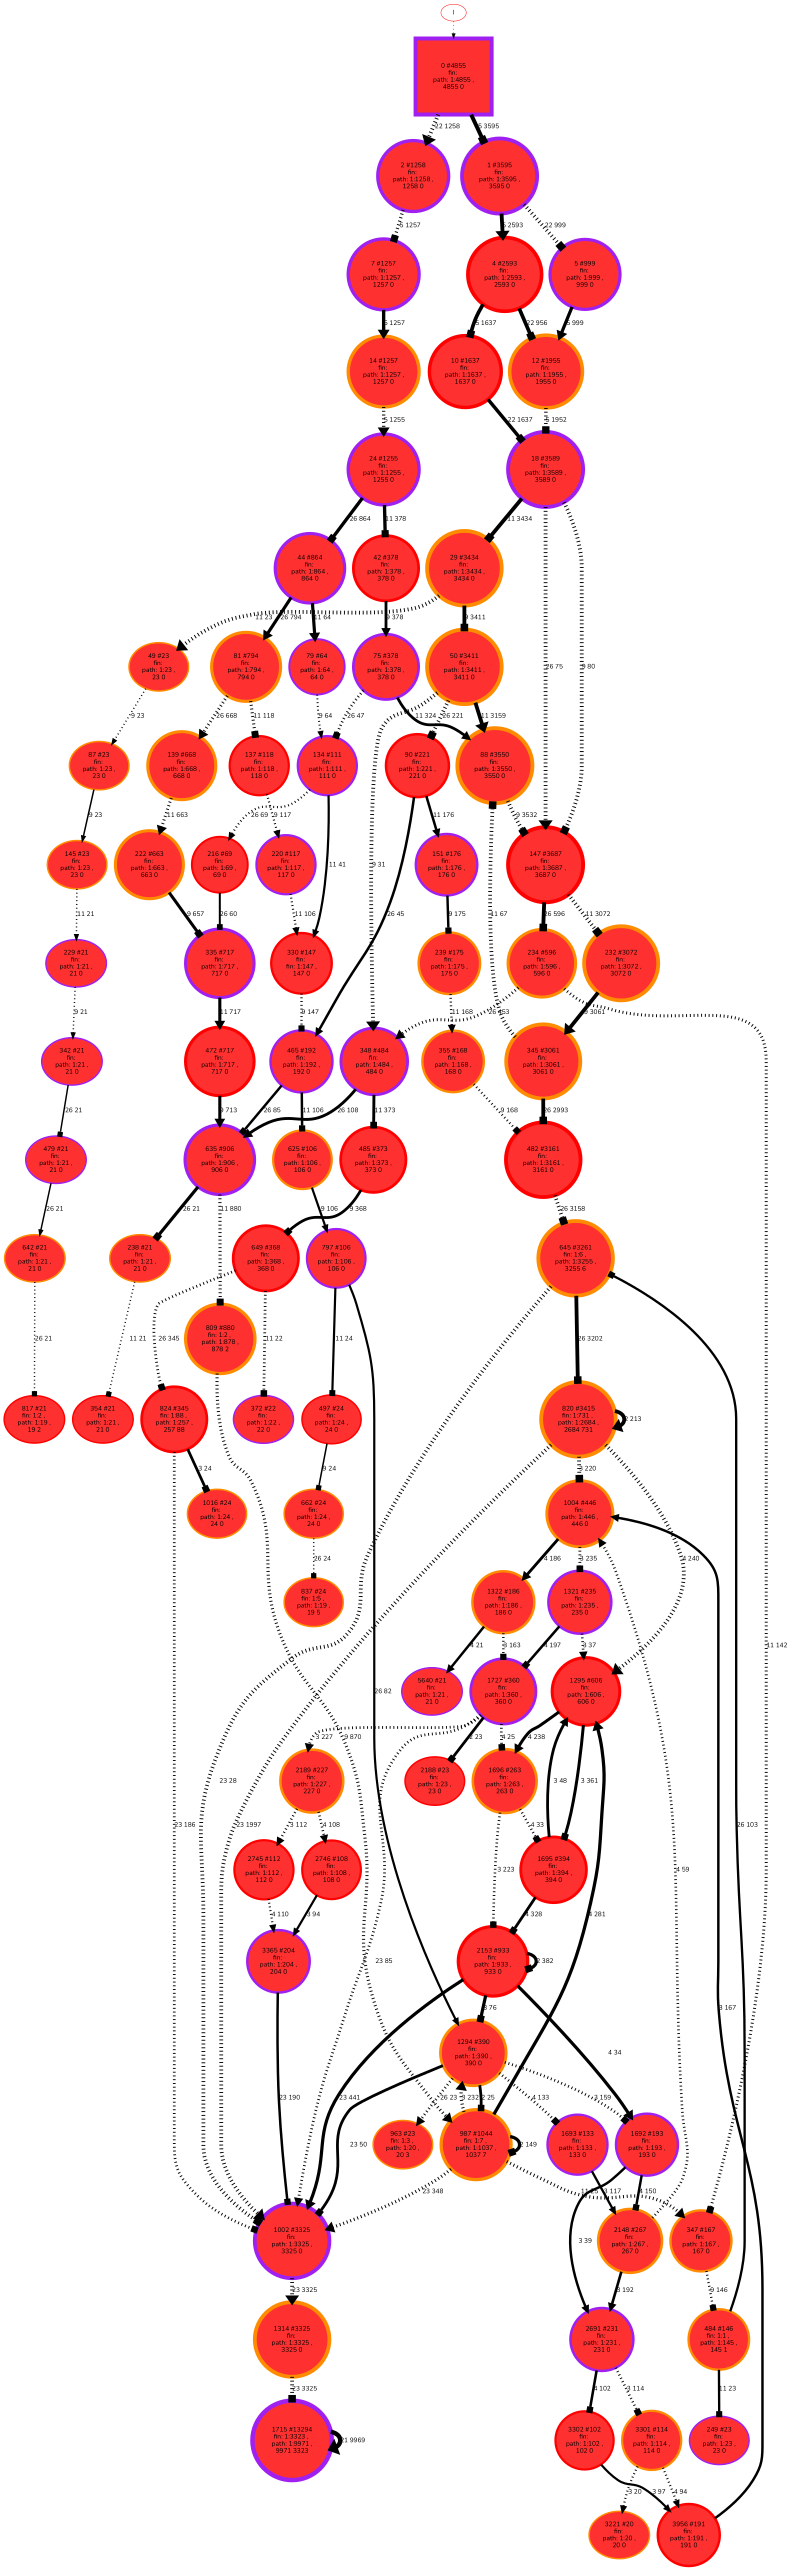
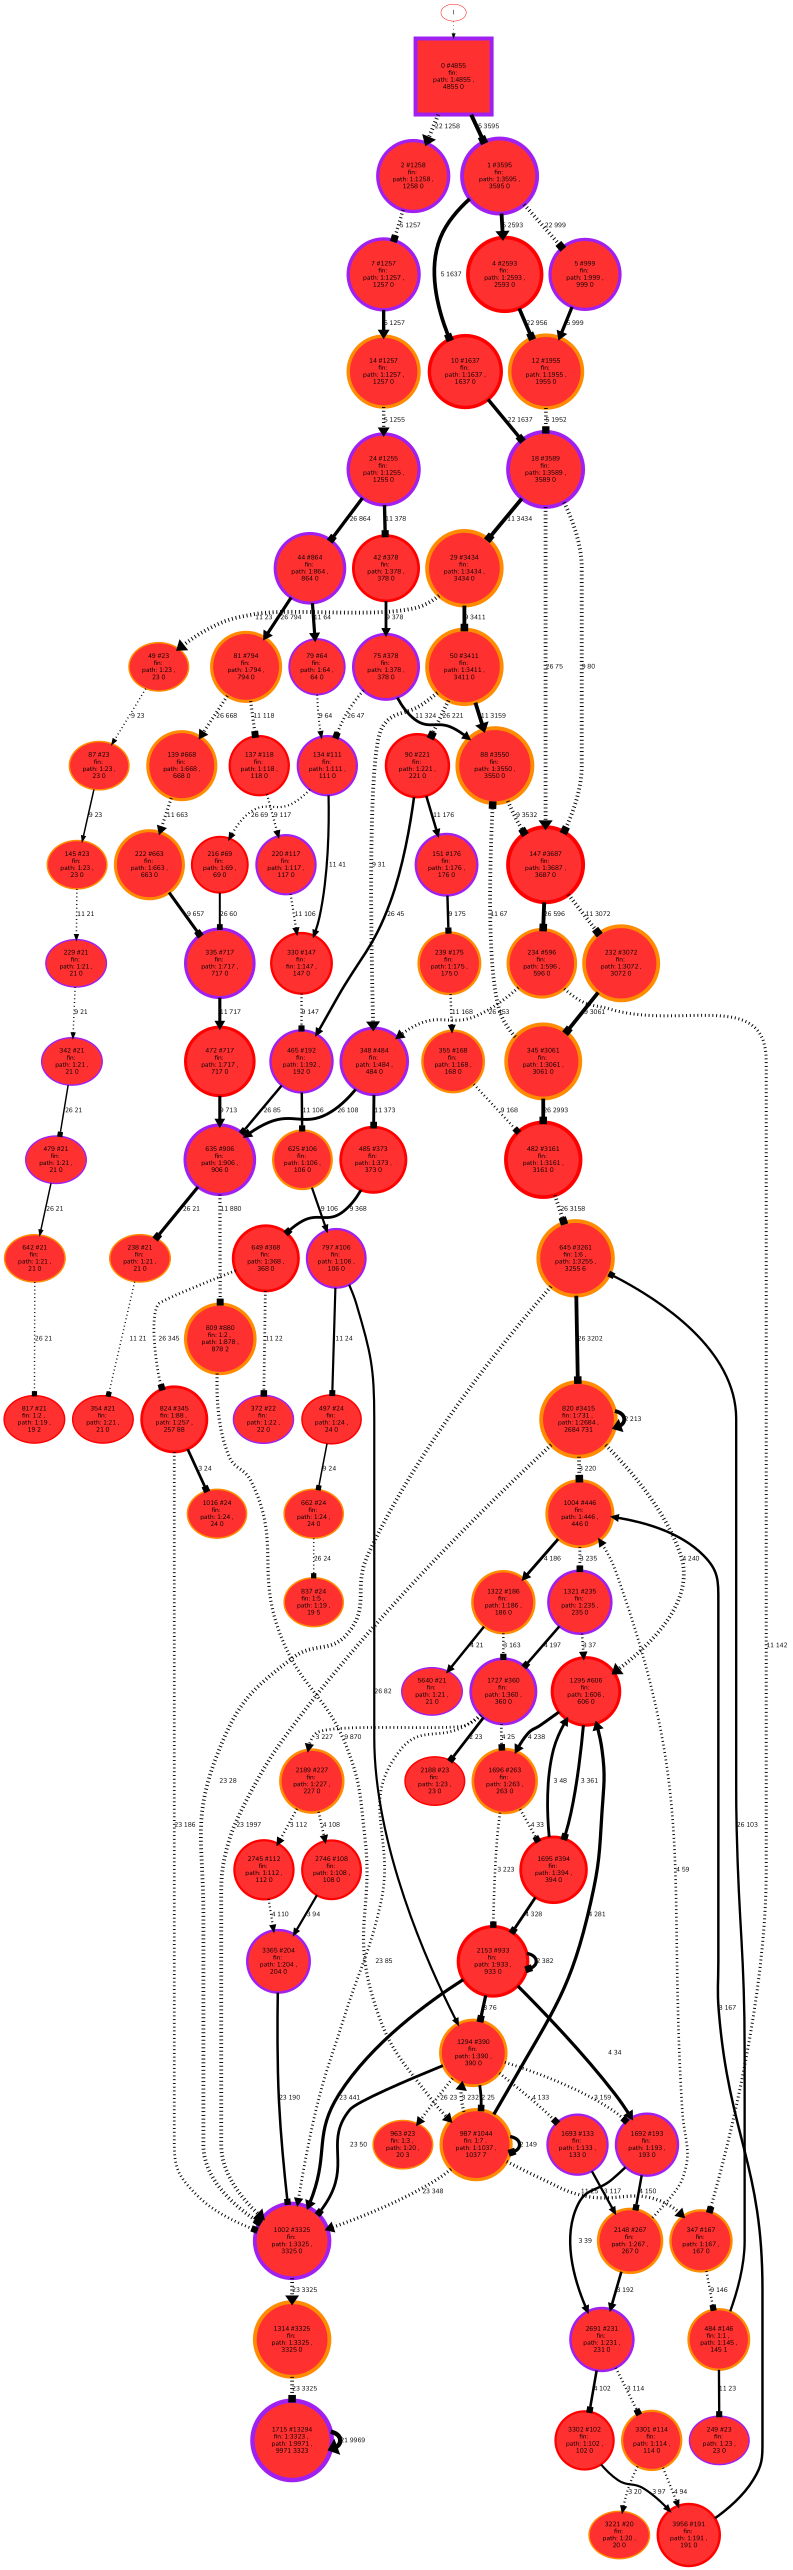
edge "4 #2593 fin: path: 1:2593 , 2593 0" -> "10 #1637 fin: path: 1:1637 , 1637 0": now "1 #3595 fin: path: 1:3595 , 3595 0" -> "10 #1637 fin: path: 1:1637 , 1637 0"
edge "232 #3072 fin: path: 1:3072 , 3072 0" -> "345 #3061 fin: path: 1:3061 , 3061 0": arrowhead normal -> box
